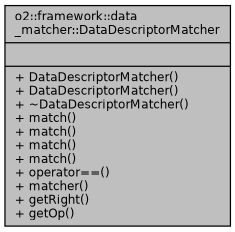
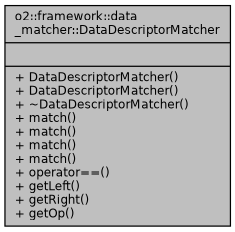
node "o2::framework::data": text "+ matcher()" -> "+ getLeft()"
